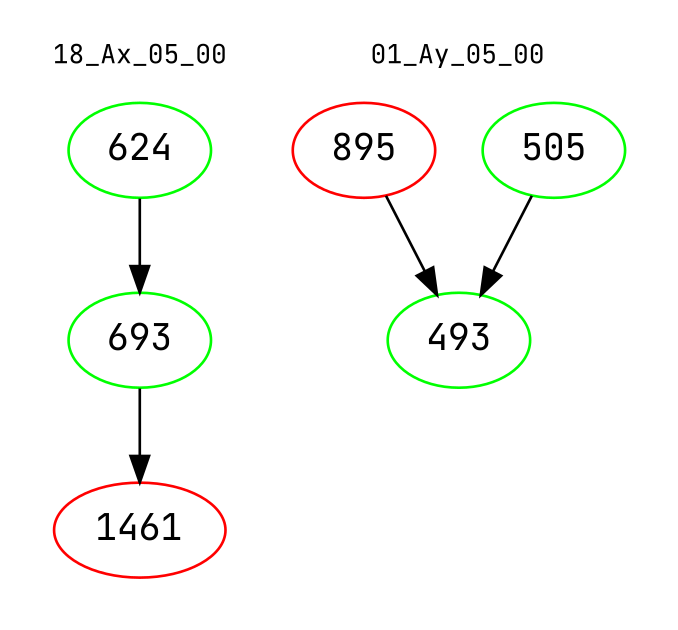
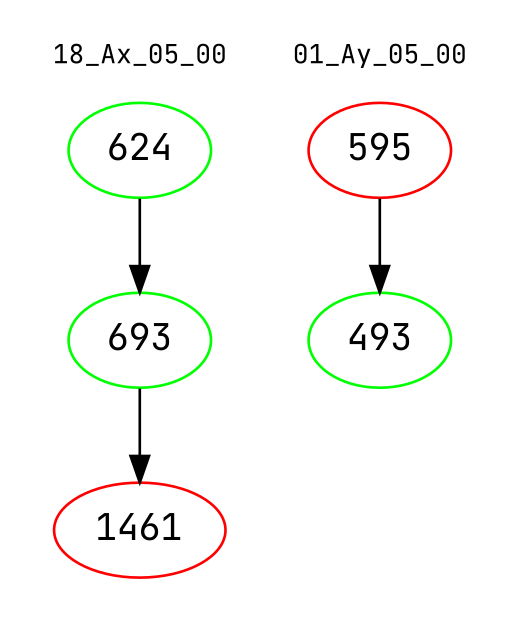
node "895": label "895" -> "595"
node "505": removed
